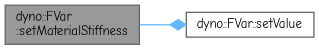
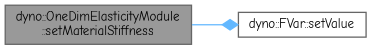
node "dyno::FVar ::setMaterialStiffness": label "dyno::FVar ::setMaterialStiffness" -> "dyno::OneDimElasticityModule ::setMaterialStiffness"
